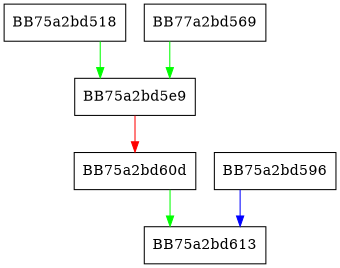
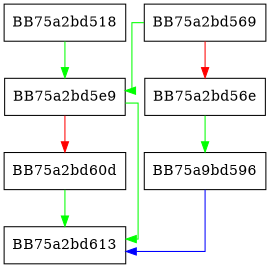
node "BB77a2bd569": label "BB77a2bd569" -> "BB75a2bd569"
node "BB75a2bd56e": added
edge "BB75a2bd5e9" -> "BB75a2bd613": added
node "BB75a2bd596": label "BB75a2bd596" -> "BB75a9bd596"
